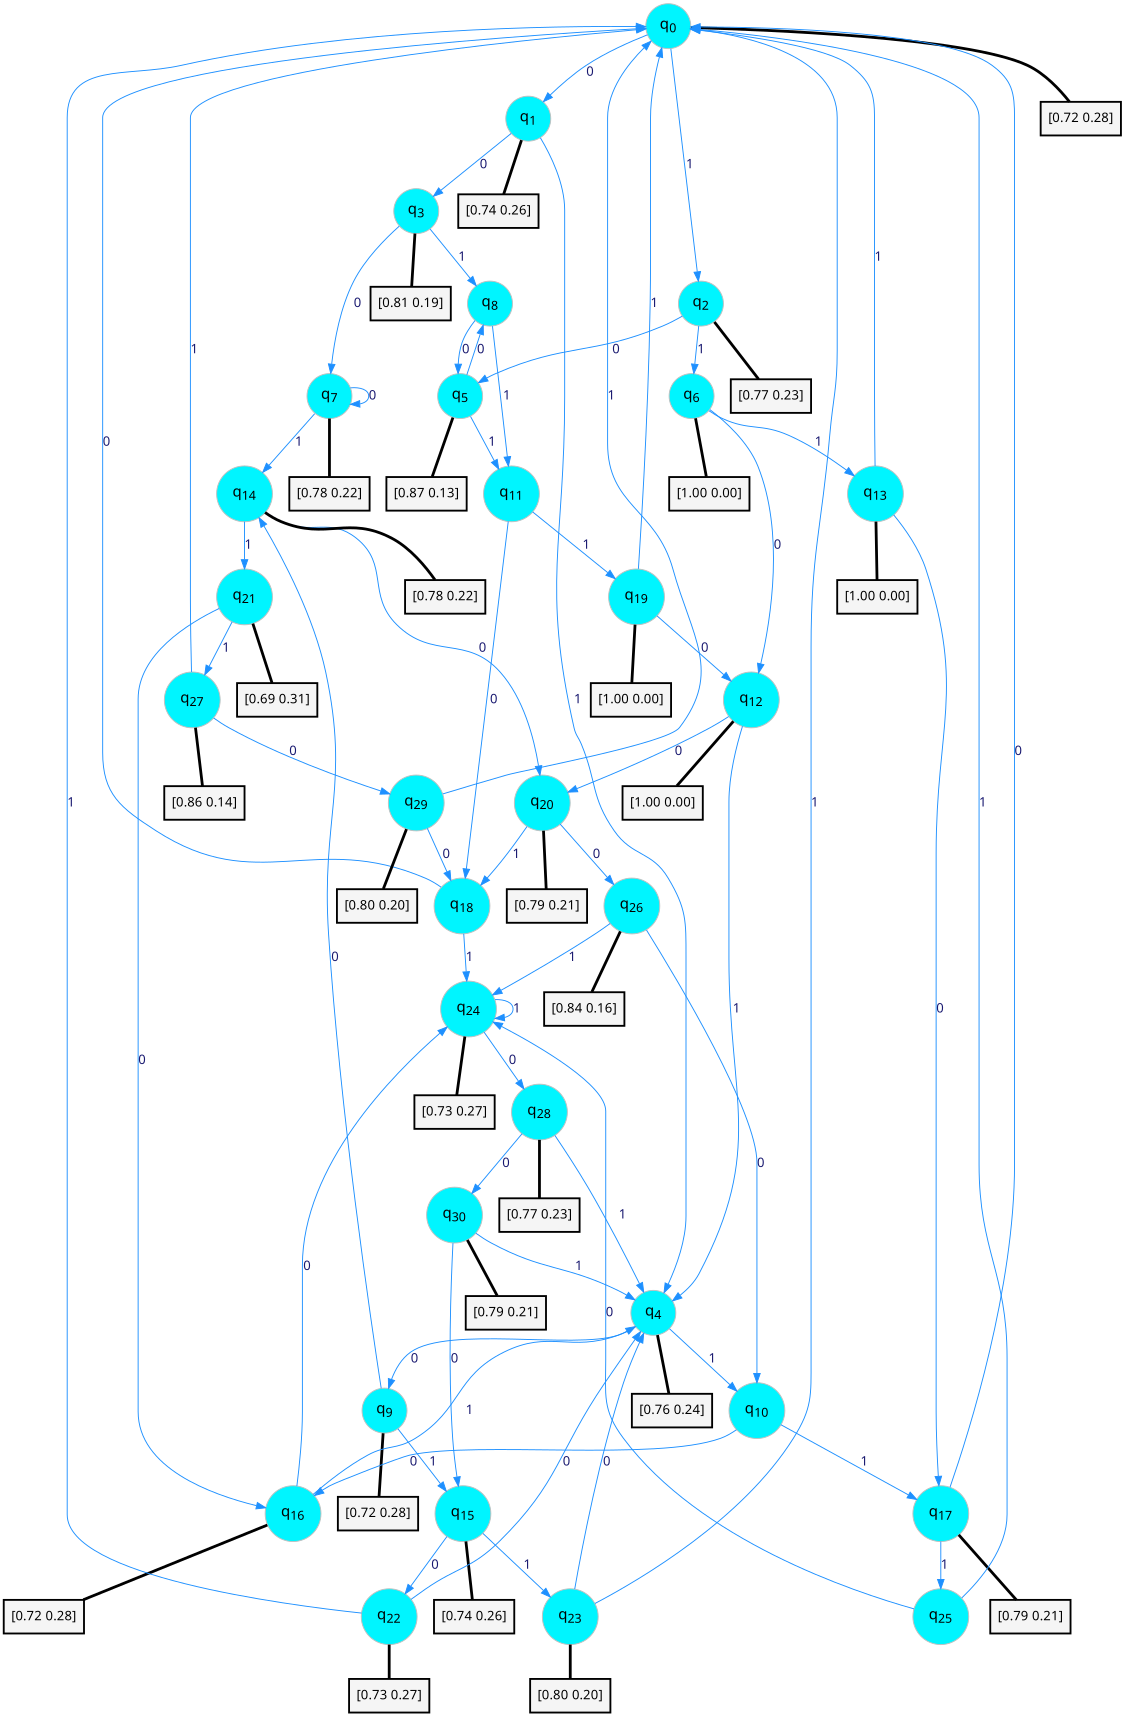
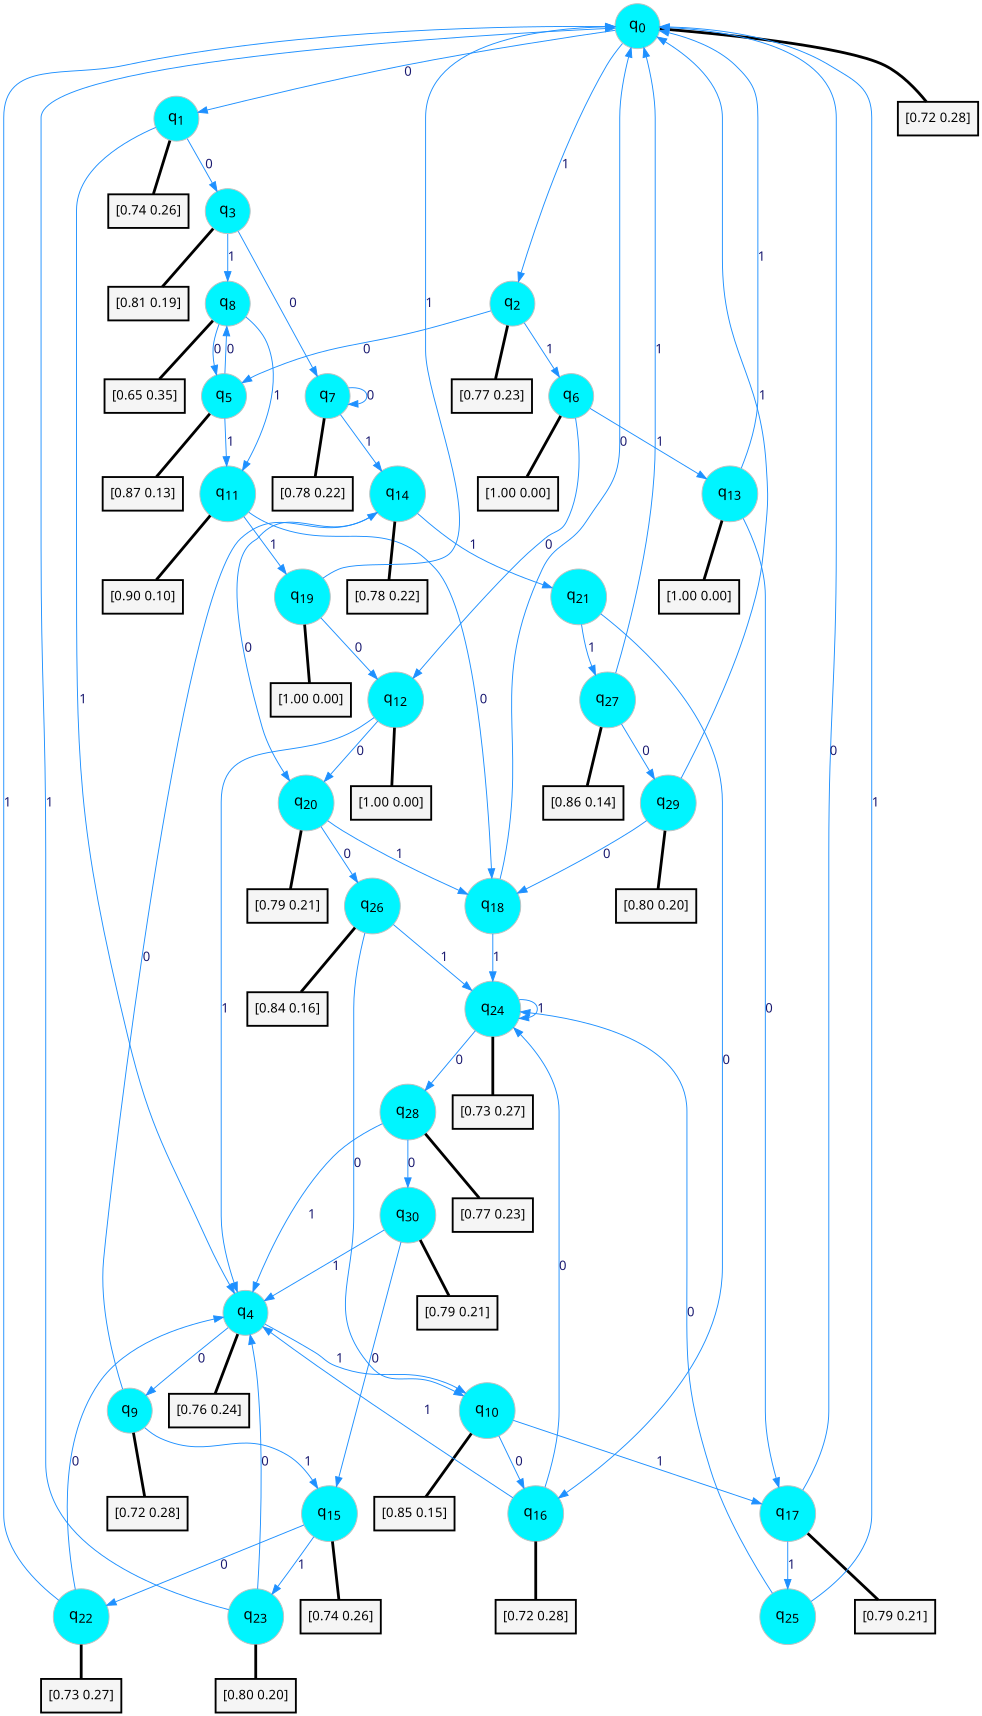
node "[0.65 0.35]": added
node "[0.90 0.10]": added
node "[0.69 0.31]": removed
node "[0.85 0.15]": added
